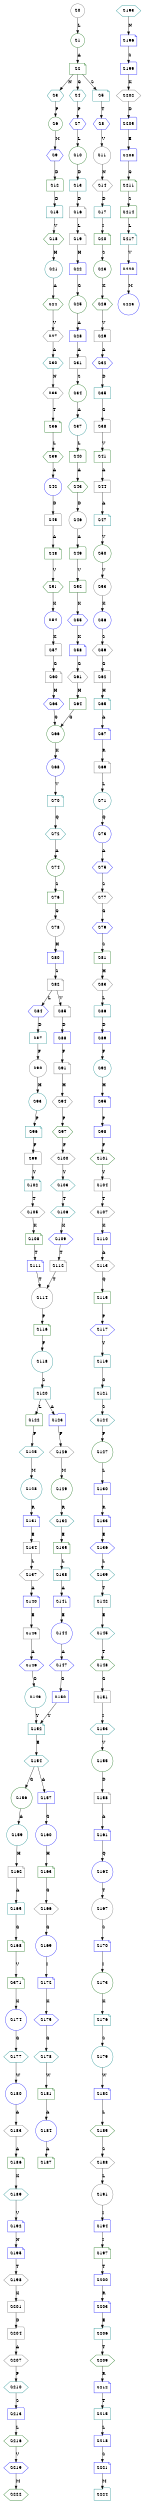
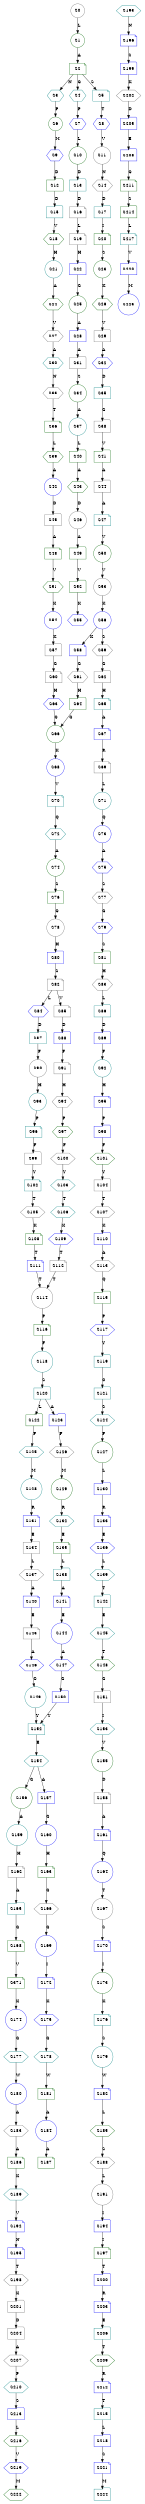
edge "S55" -> "S58": now "S56" -> "S58"
